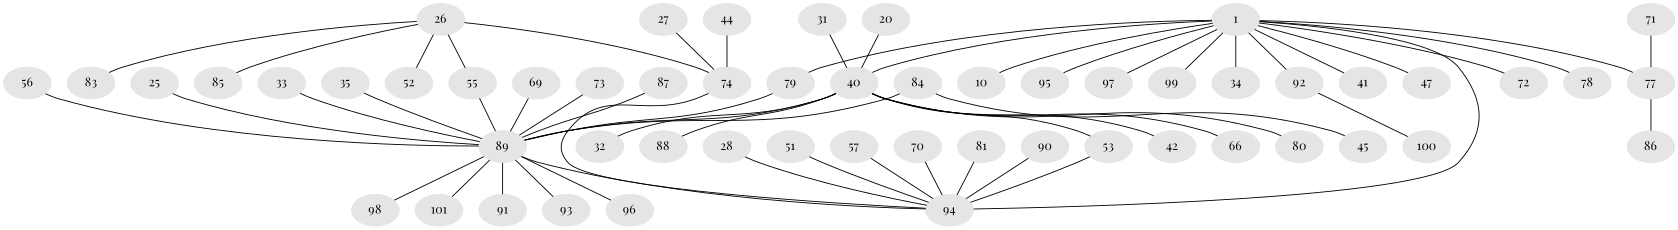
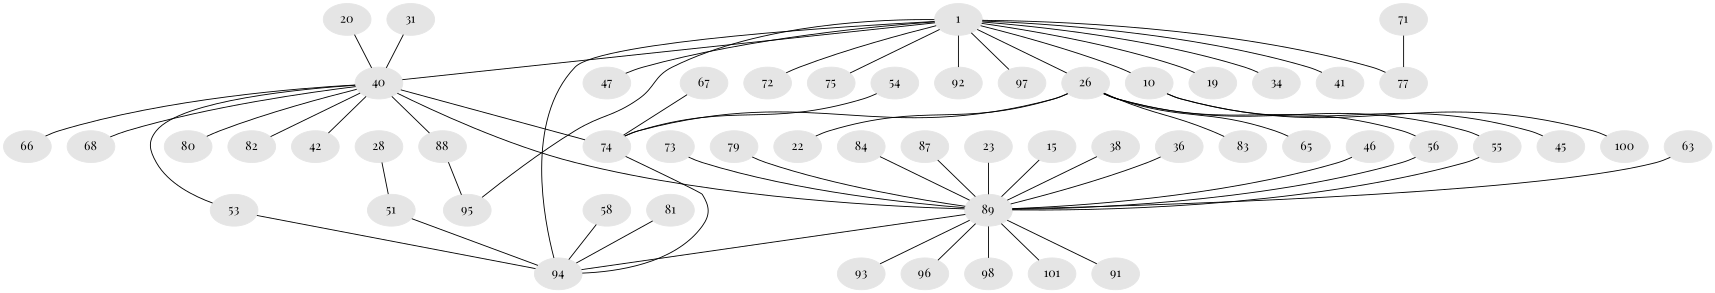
node "27": label "27" -> "67"
node "44": label "44" -> "54"
edge "1" -- "79": now "1" -- "26"
node "25": label "25" -> "15"
node "85": label "85" -> "65"
node "33": label "33" -> "38"
node "35": label "35" -> "36"
node "52": label "52" -> "22"
node "69": label "69" -> "63"
node "99": label "99" -> "19"
node "78": label "78" -> "75"
edge "84" -- "45": now "10" -- "45"
edge "40" -- "74": added
edge "26" -- "56": added
edge "92" -- "100": now "10" -- "100"
node "68": added
node "32": label "32" -> "82"
node "57": label "57" -> "58"
node "70": removed
node "23": added
node "90": removed
node "46": added
node "86": removed
edge "88" -- "95": added
edge "28" -- "94": now "28" -- "51"
